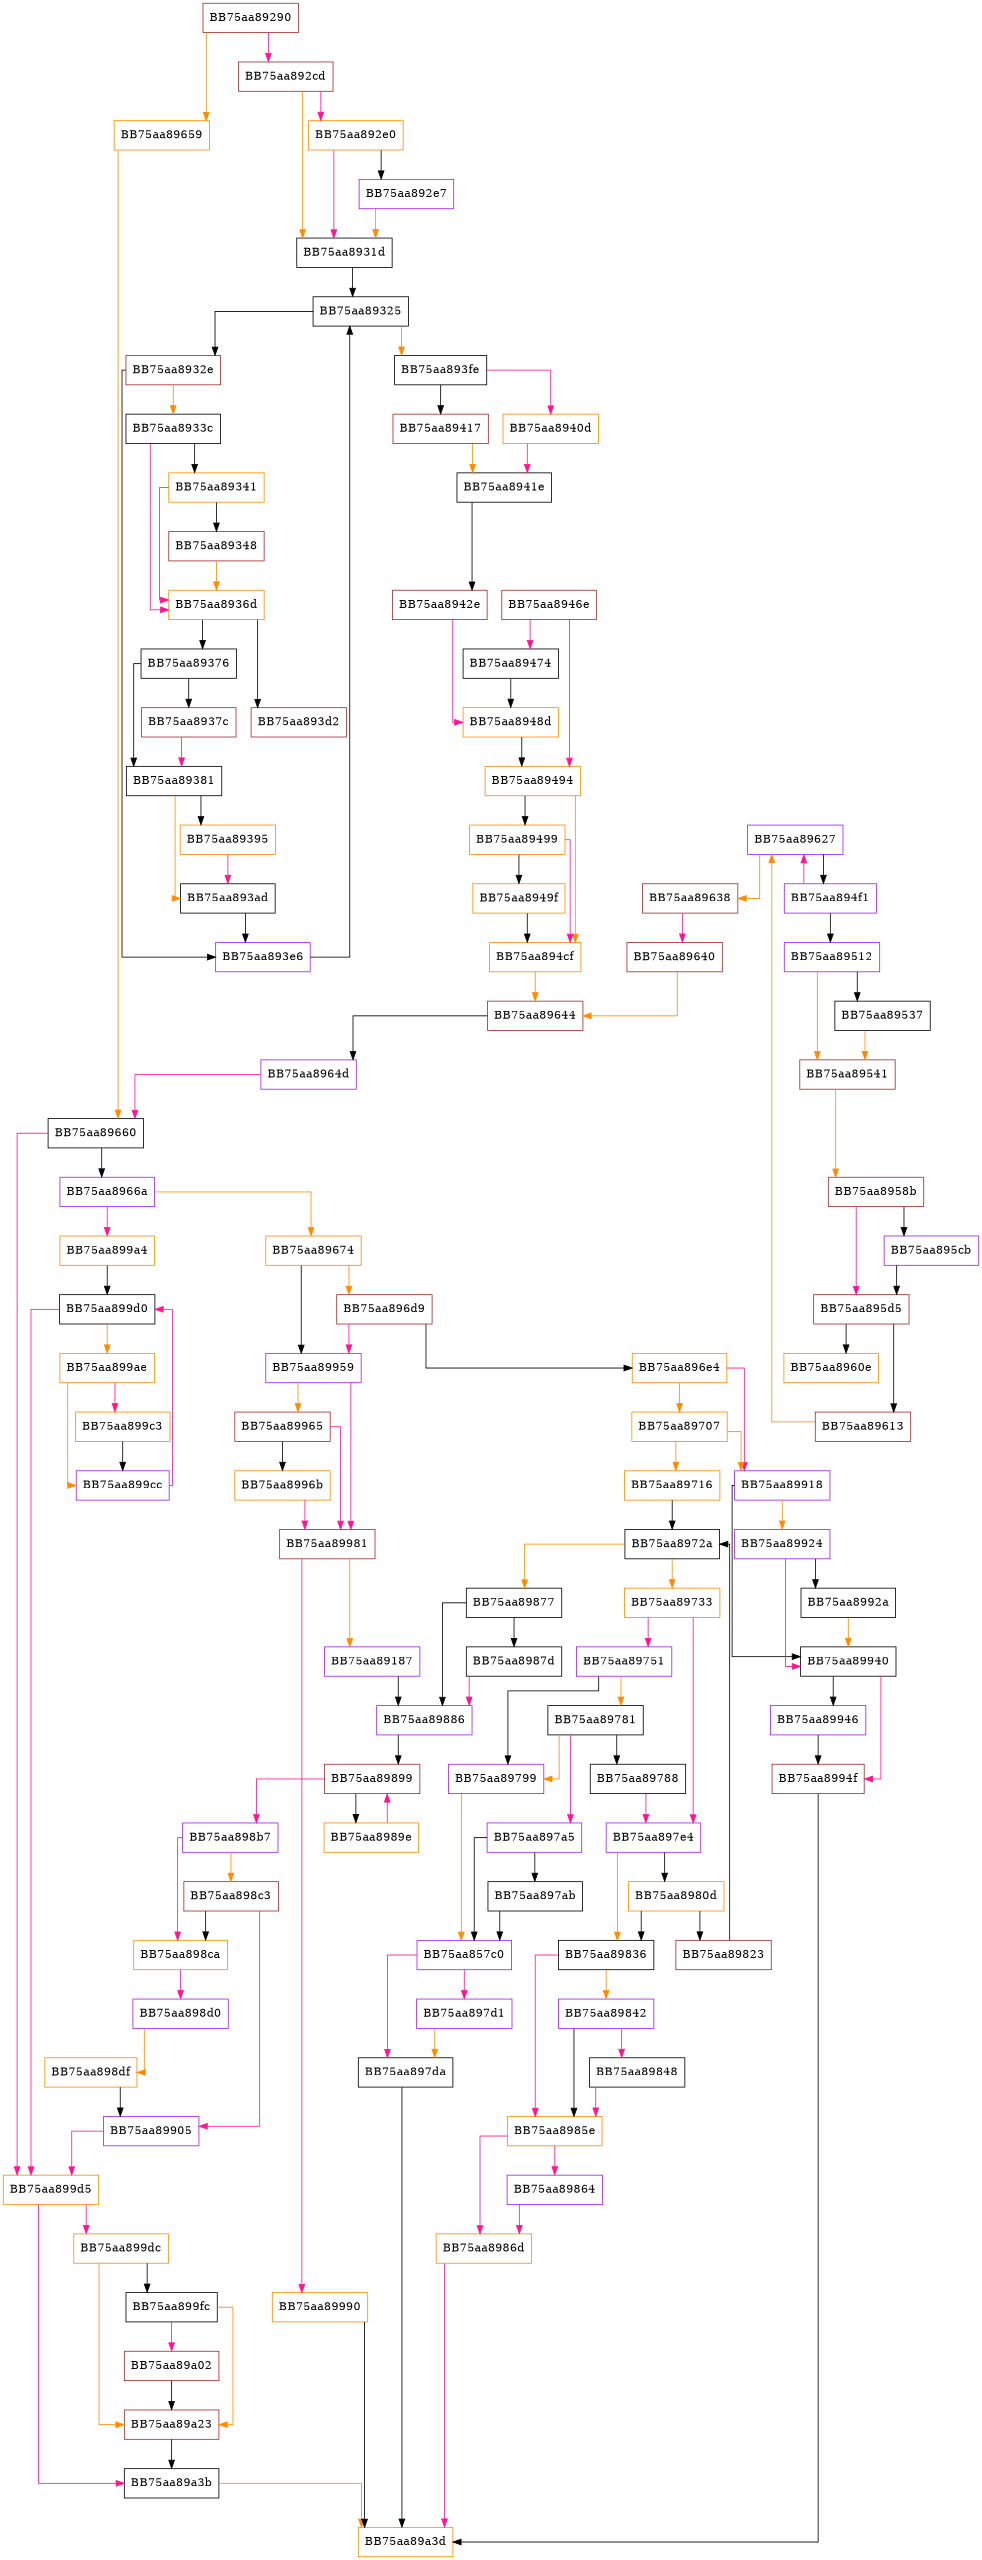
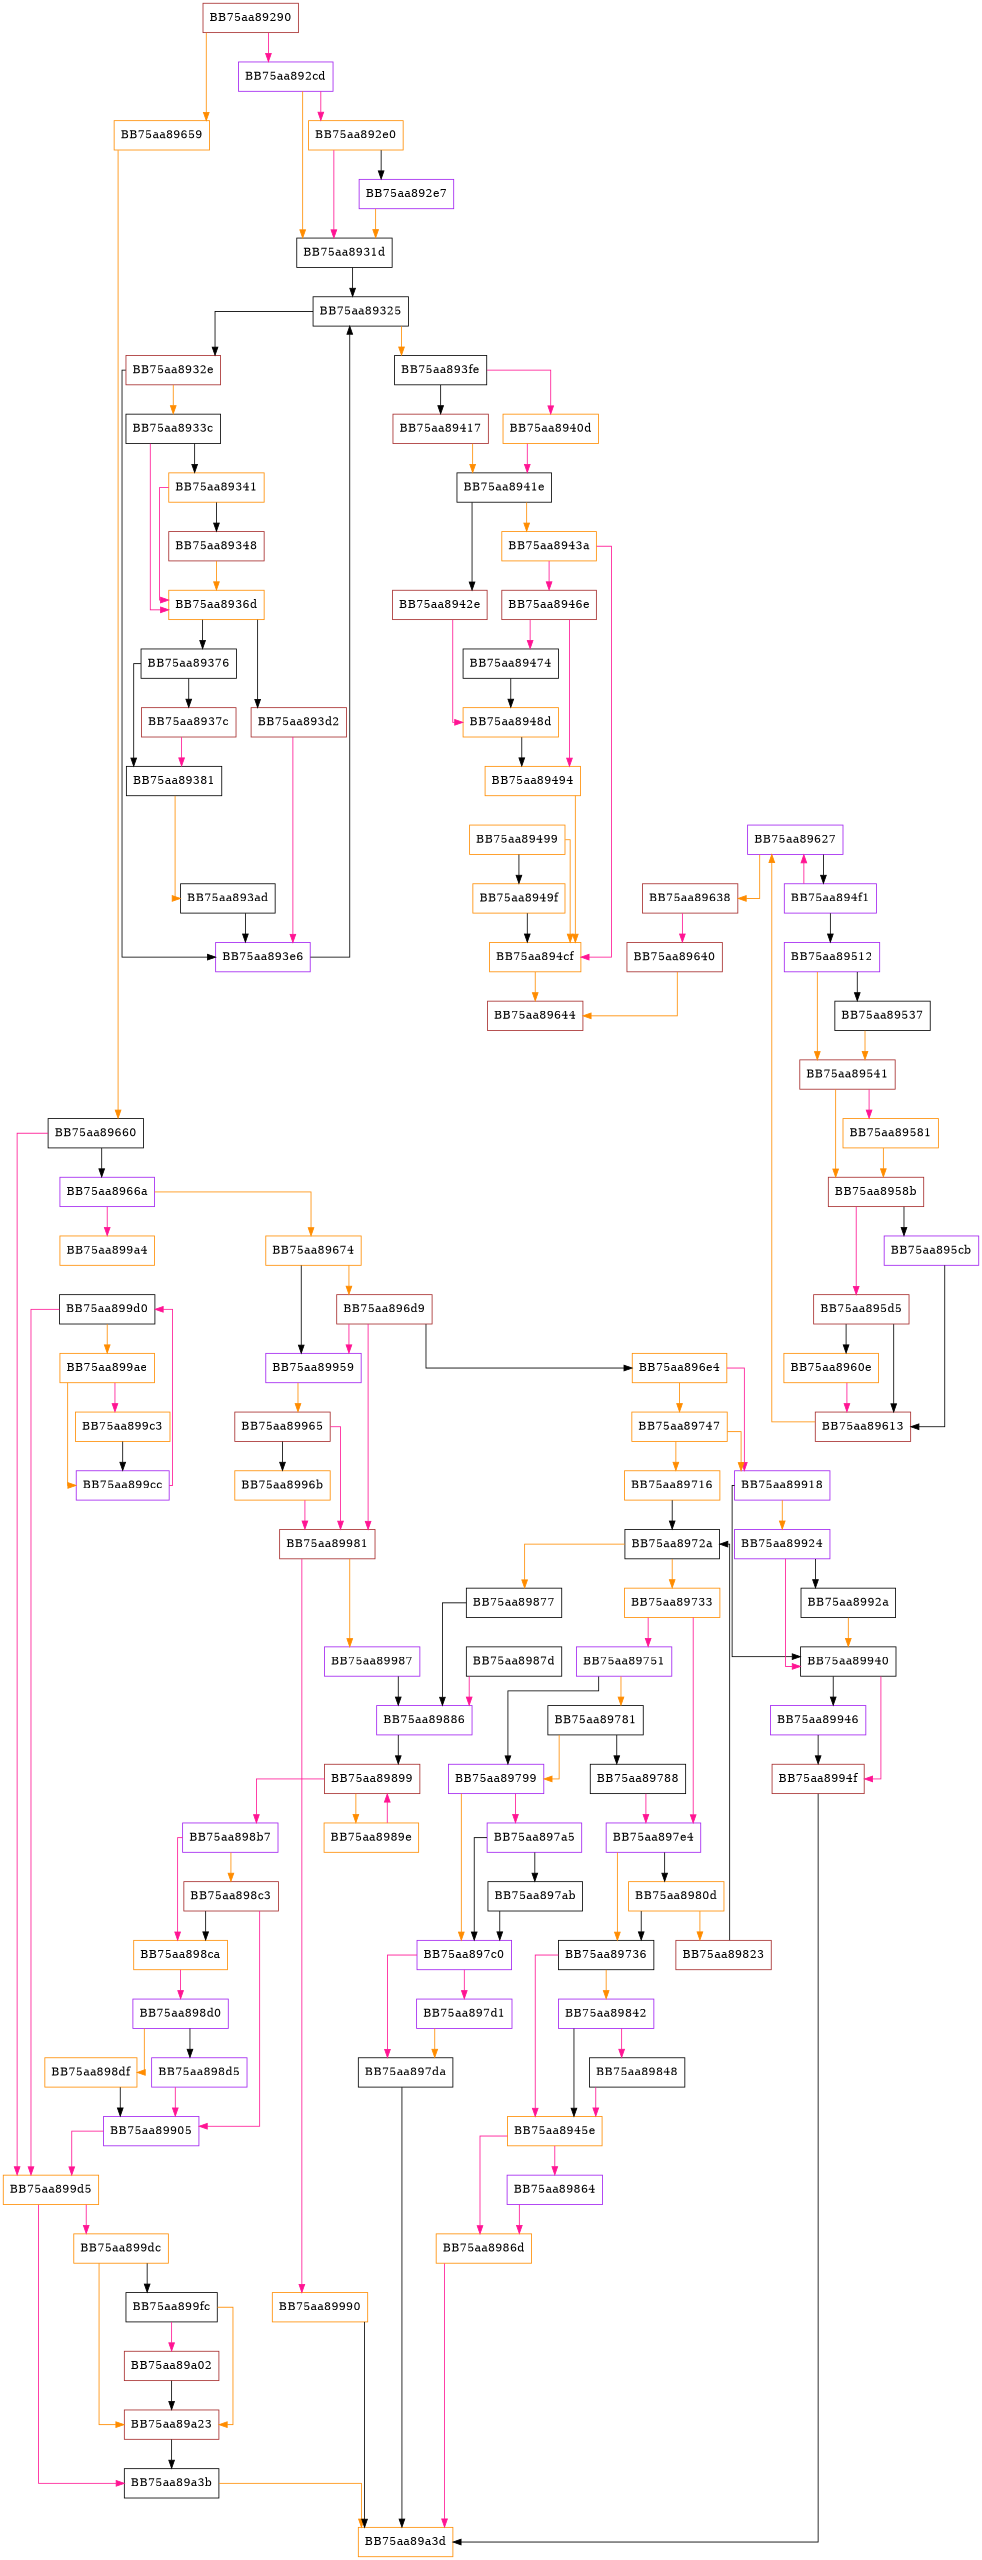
node "BB75aa892cd": color brown -> purple
node "BB75aa8943a": added
edge "BB75aa89494" -> "BB75aa89499": removed
edge "BB75aa893d2" -> "BB75aa893e6": added
node "BB75aa89395": removed
edge "BB75aa89499" -> "BB75aa894cf": color deeppink -> darkorange
node "BB75aa8964d": removed
node "BB75aa89581": added
edge "BB75aa899a4" -> "BB75aa899d0": removed
edge "BB75aa895cb" -> "BB75aa895d5": now "BB75aa895cb" -> "BB75aa89613"
edge "BB75aa8960e" -> "BB75aa89613": added
node "BB75aa89707": label "BB75aa89707" -> "BB75aa89747"
edge "BB75aa89959" -> "BB75aa89981": now "BB75aa896d9" -> "BB75aa89981"
edge "BB75aa89877" -> "BB75aa8987d": removed
node "BB75aa89187": label "BB75aa89187" -> "BB75aa89987"
edge "BB75aa89781" -> "BB75aa897a5": now "BB75aa89799" -> "BB75aa897a5"
edge "BB75aa89899" -> "BB75aa8989e": color black -> darkorange
edge "BB75aa8980d" -> "BB75aa89823": color black -> darkorange
node "BB75aa857c0": label "BB75aa857c0" -> "BB75aa897c0"
node "BB75aa89836": label "BB75aa89836" -> "BB75aa89736"
node "BB75aa898d5": added
node "BB75aa8985e": label "BB75aa8985e" -> "BB75aa8945e"
